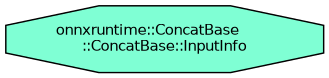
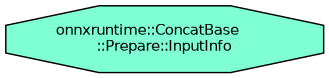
node "onnxruntime::ConcatBase ::ConcatBase::InputInfo": label "onnxruntime::ConcatBase ::ConcatBase::InputInfo" -> "onnxruntime::ConcatBase ::Prepare::InputInfo"
